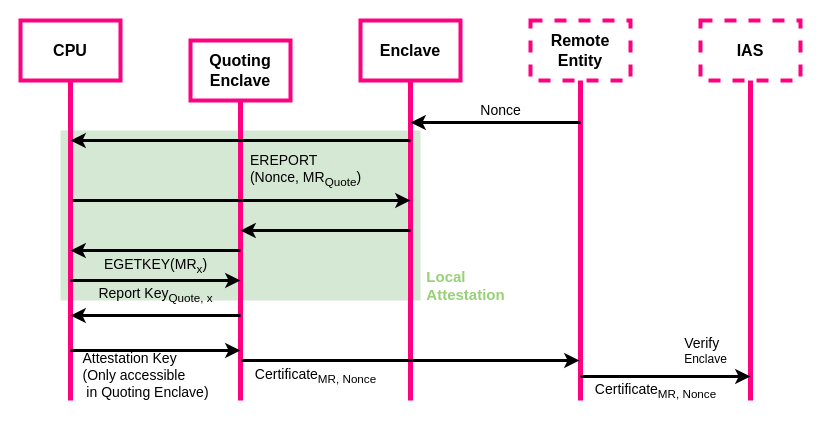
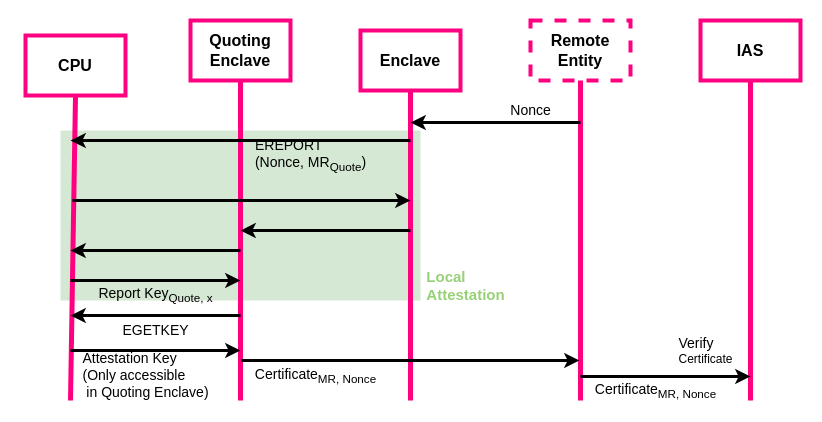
node "CPU": moved (71, 51) -> (76, 66)
node "Enclave": moved (411, 51) -> (411, 61)
node "IAS": style dashed -> solid
node "Quoting Enclave": moved (241, 71) -> (241, 51)
node "Nonce": moved (501, 111) -> (531, 111)
node "EREPORT (Nonce, MRQuote)": moved (306, 171) -> (311, 156)
node "EGETKEY(MRx)": removed
node "EGETKEY": added
node "Verify Enclave": label "Verify Enclave" -> "Verify Certificate"
